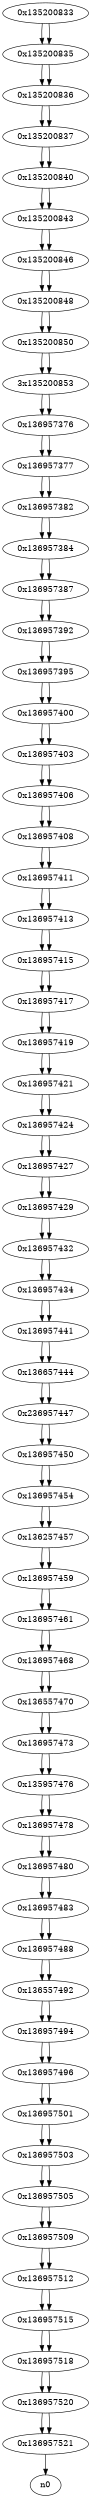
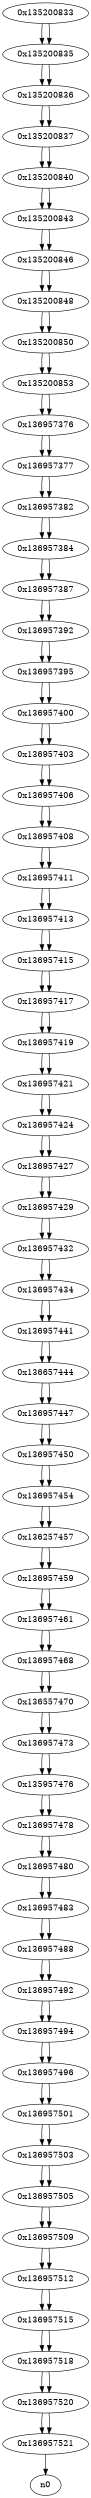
node "3x135200853": label "3x135200853" -> "0x135200853"
node "0x236957447": label "0x236957447" -> "0x136957447"
node "0x136557492": label "0x136557492" -> "0x136957492"
